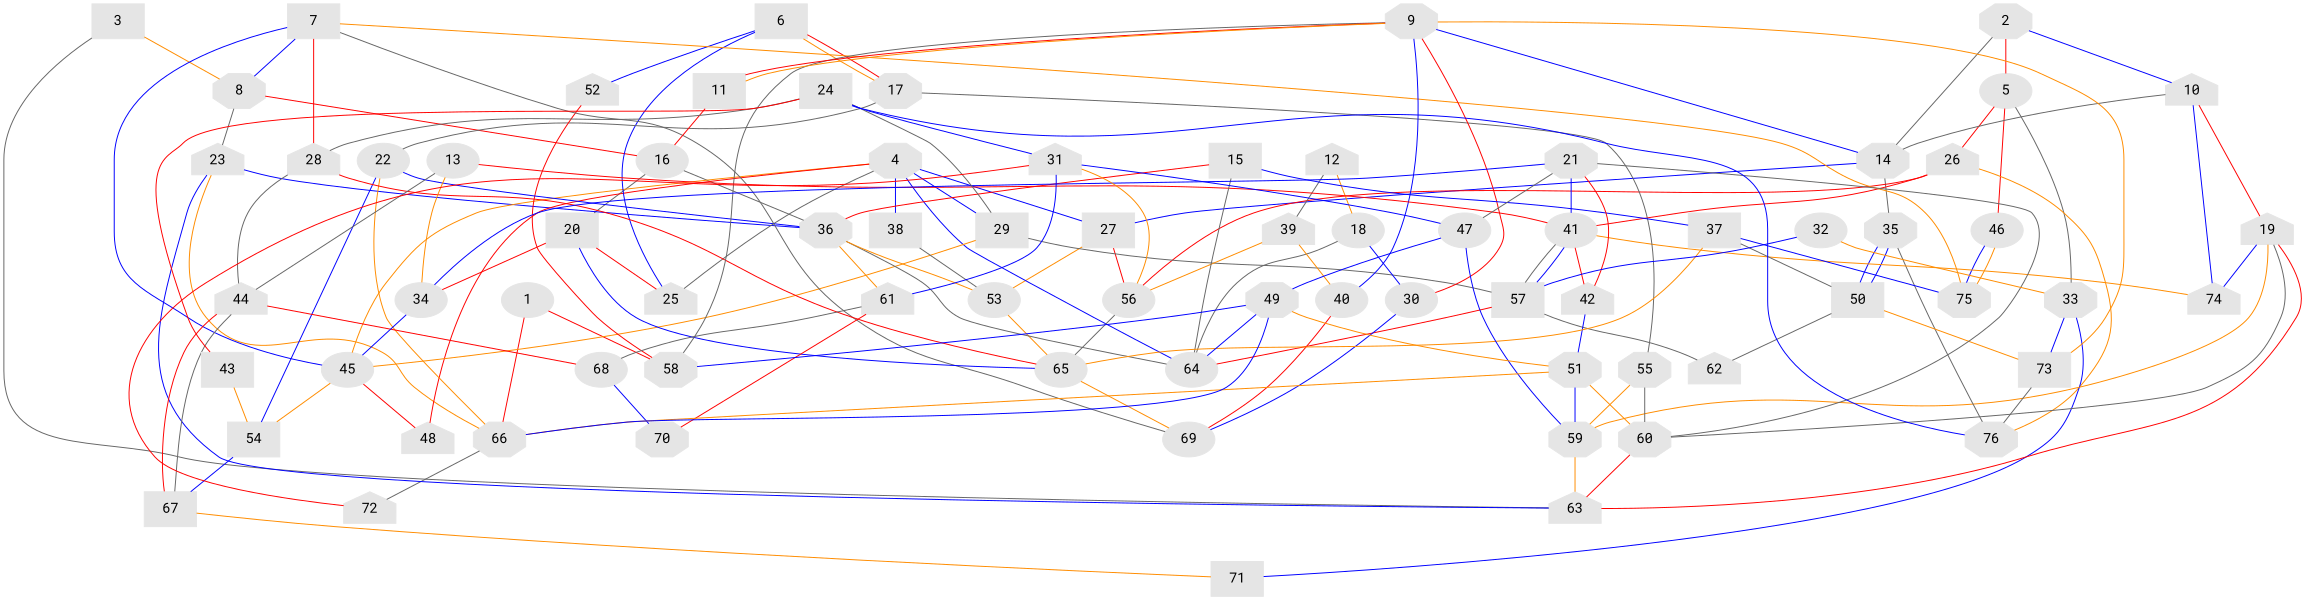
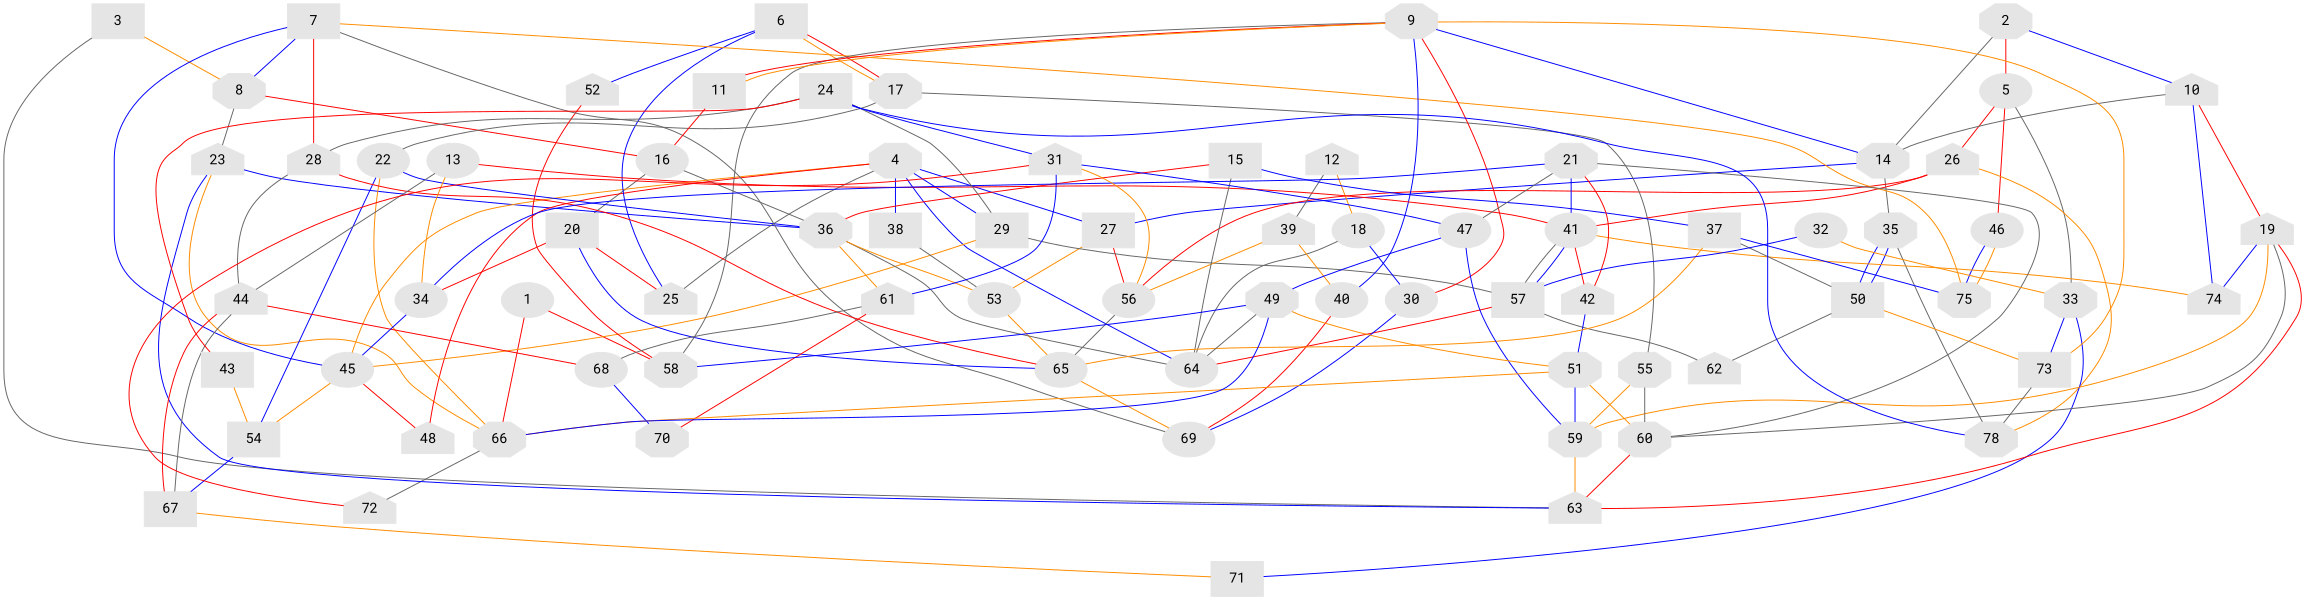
edge "49" -- "64": color blue -> gray40
node "76": label "76" -> "78"
